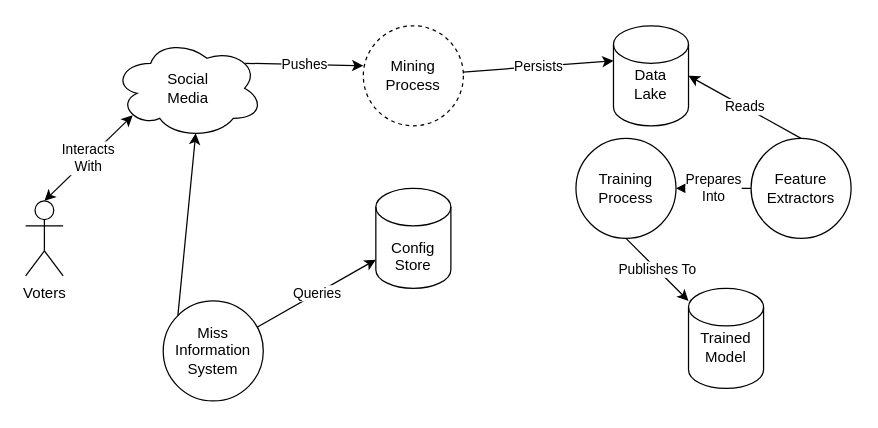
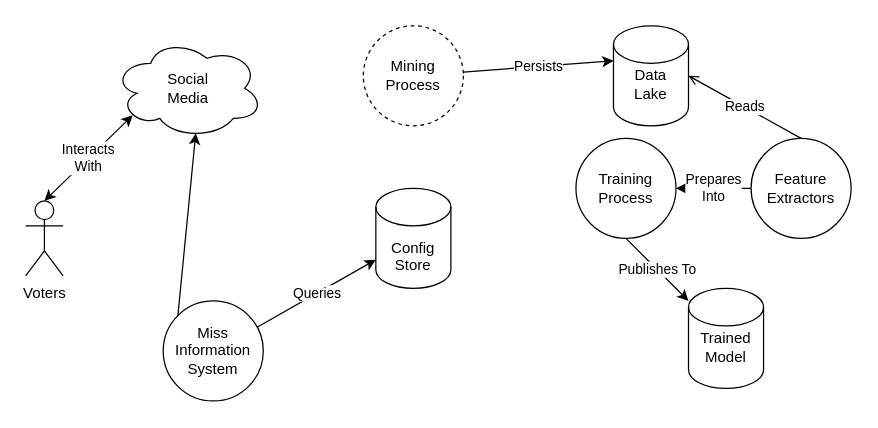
edge "Social Media" -> "Mining Process": removed, label "Pushes"
edge "Feature Extractors" -> "Data Lake": arrowhead classic -> open
